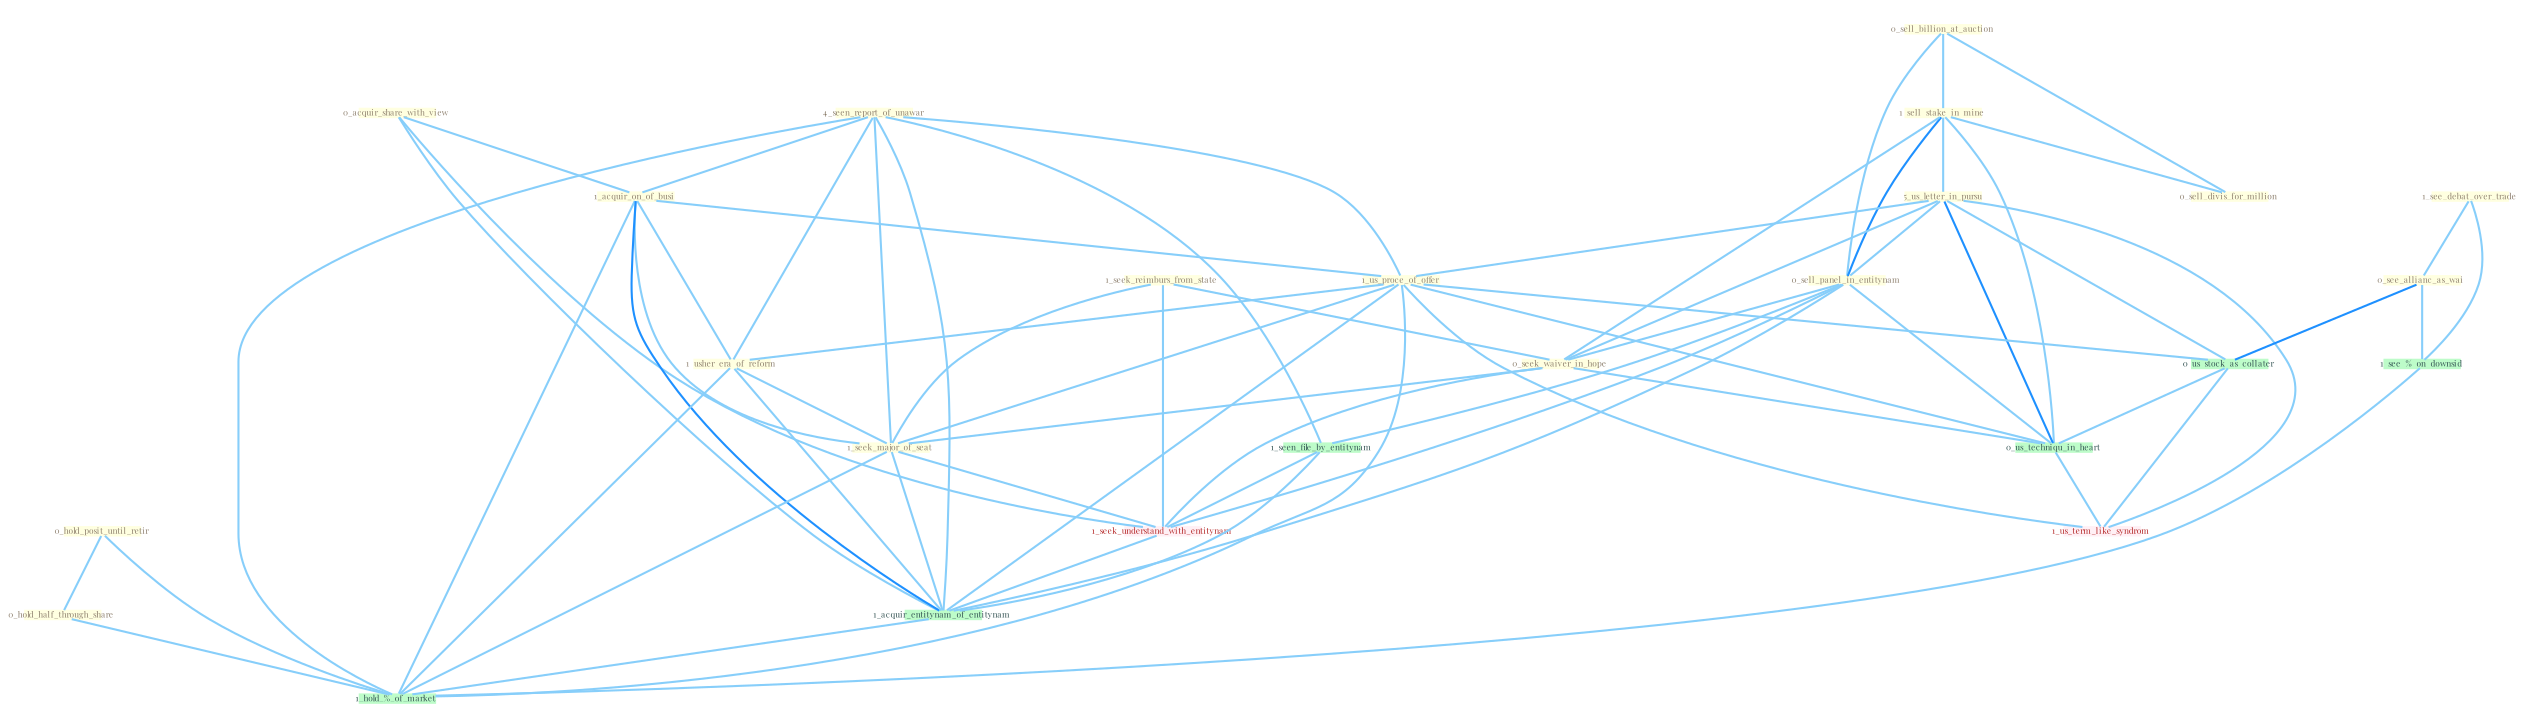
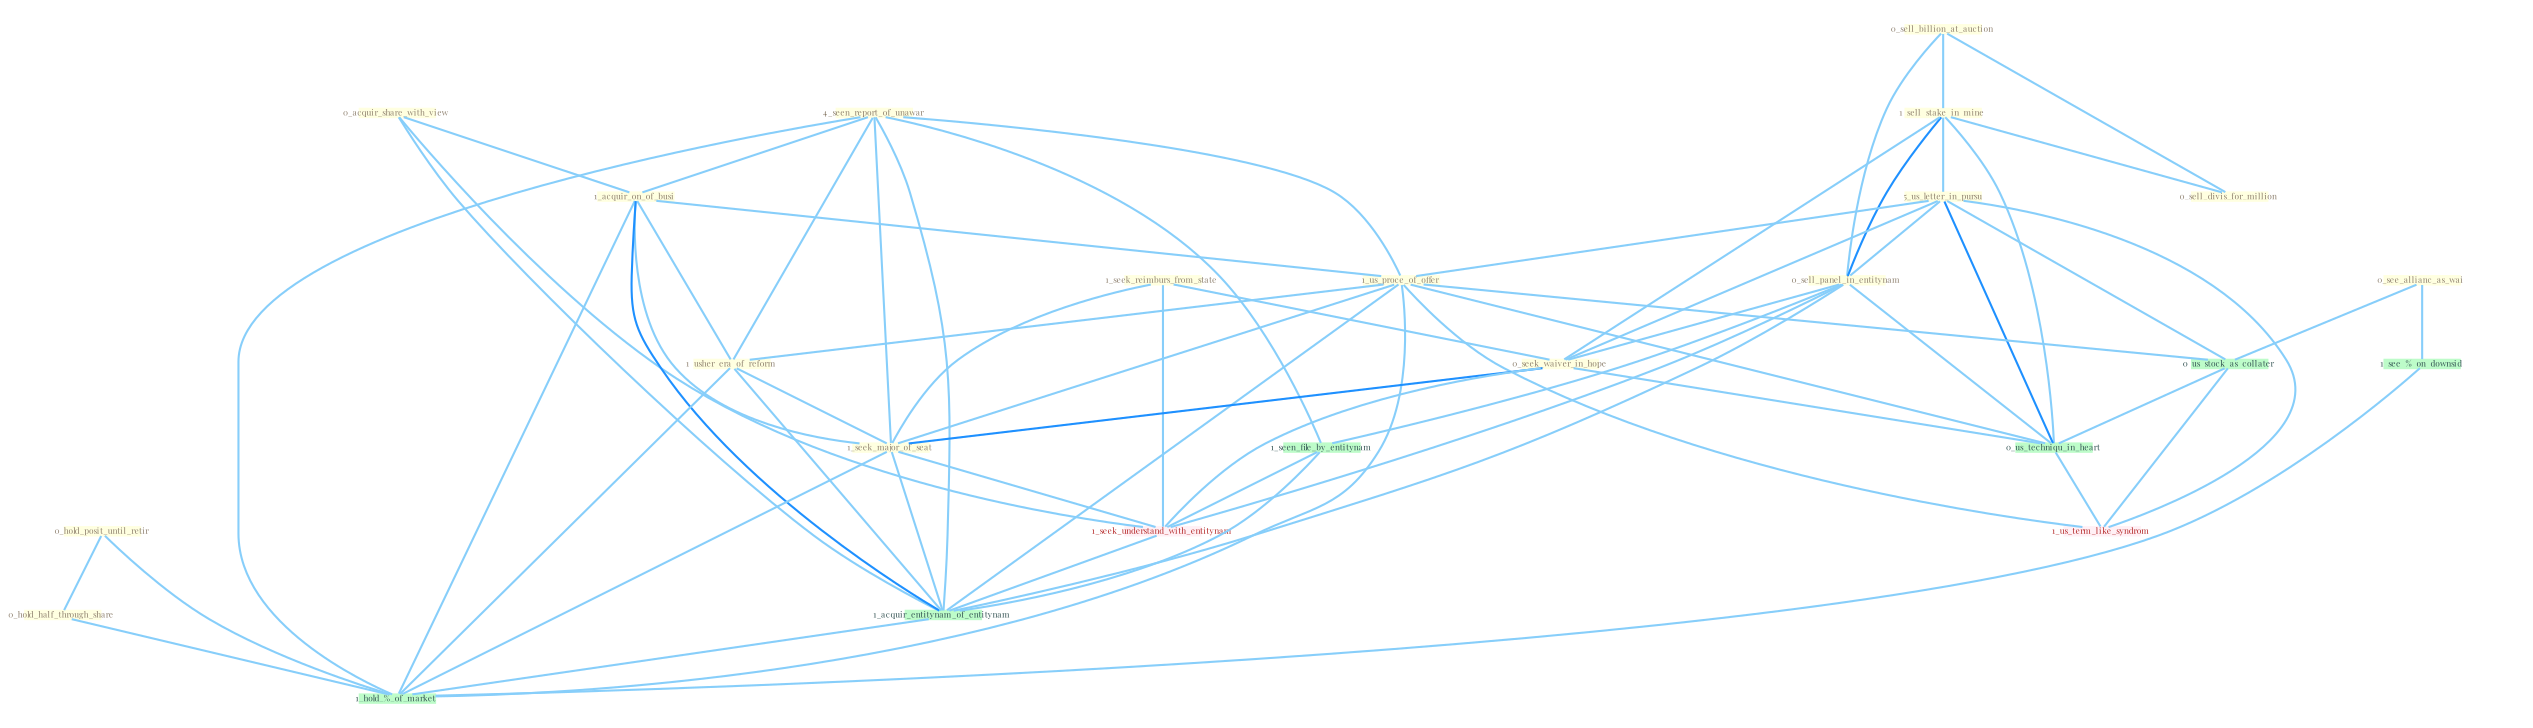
node "1_see_debat_over_trade": removed
edge "0_see_allianc_as_wai" -- "0_us_stock_as_collater": color #1e90ff -> #87cefa
edge "0_seek_waiver_in_hope" -- "1_seek_major_of_seat": color #87cefa -> #1e90ff
